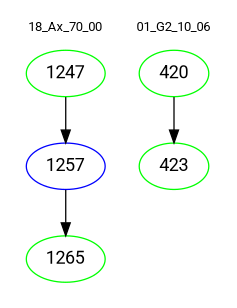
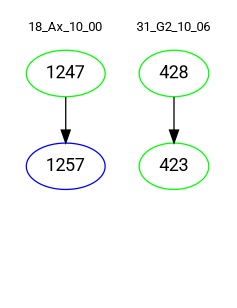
cluster "18_Ax_70_00": label "18_Ax_70_00" -> "18_Ax_10_00"
cluster "01_G2_10_06": label "01_G2_10_06" -> "31_G2_10_06"
node "420": label "420" -> "428"
node "1265": removed
